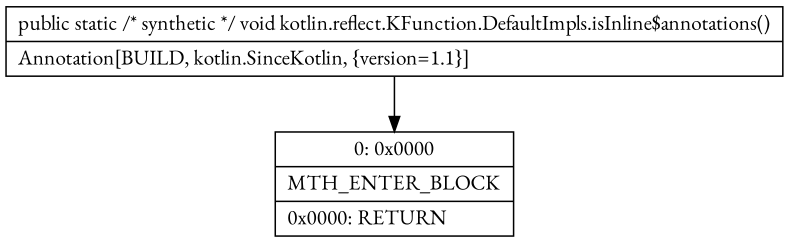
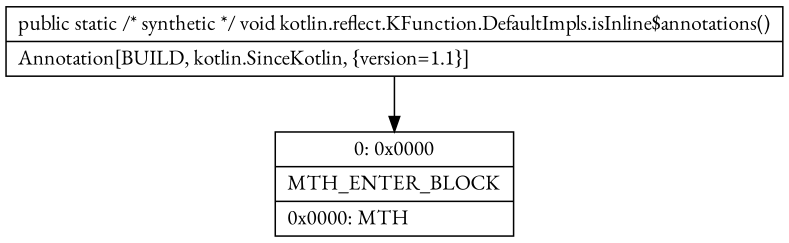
node "0: 0x0000": text "0x0000: RETURN" -> "0x0000: MTH"
